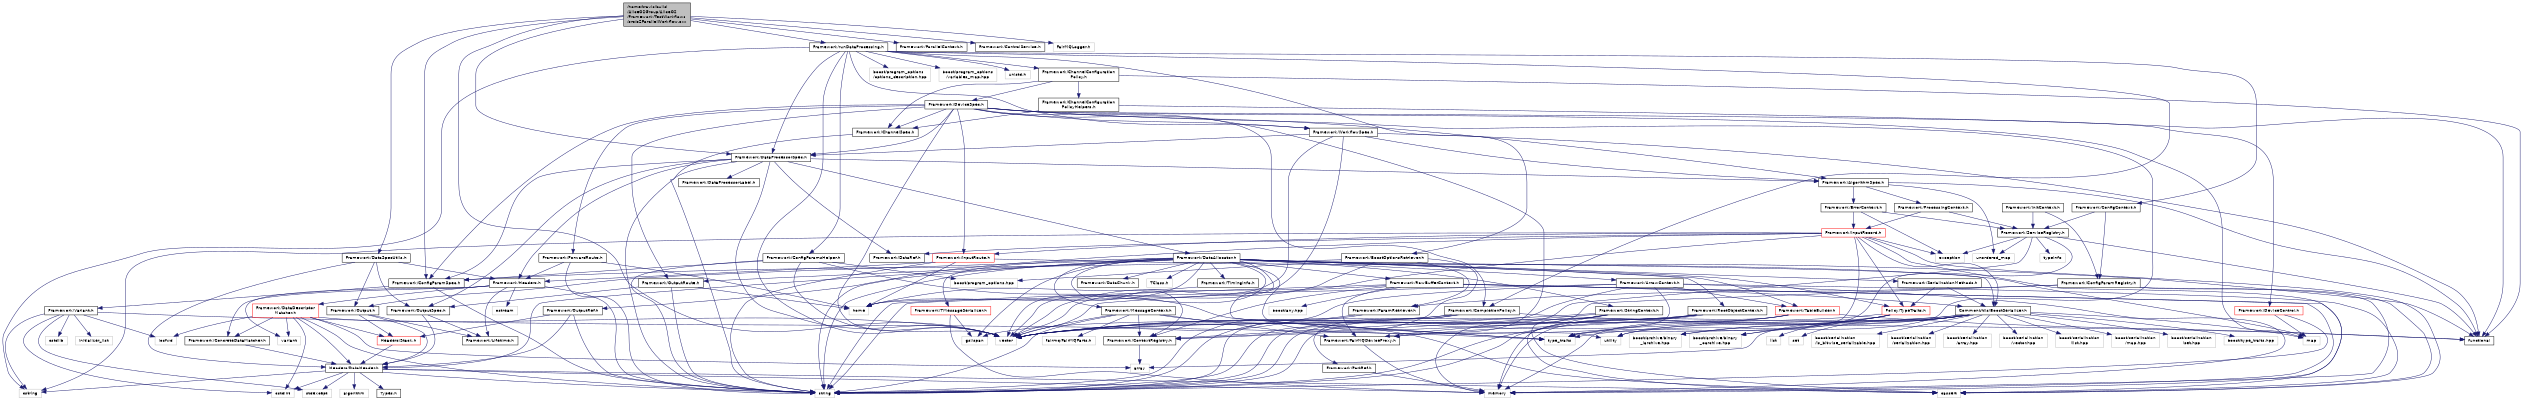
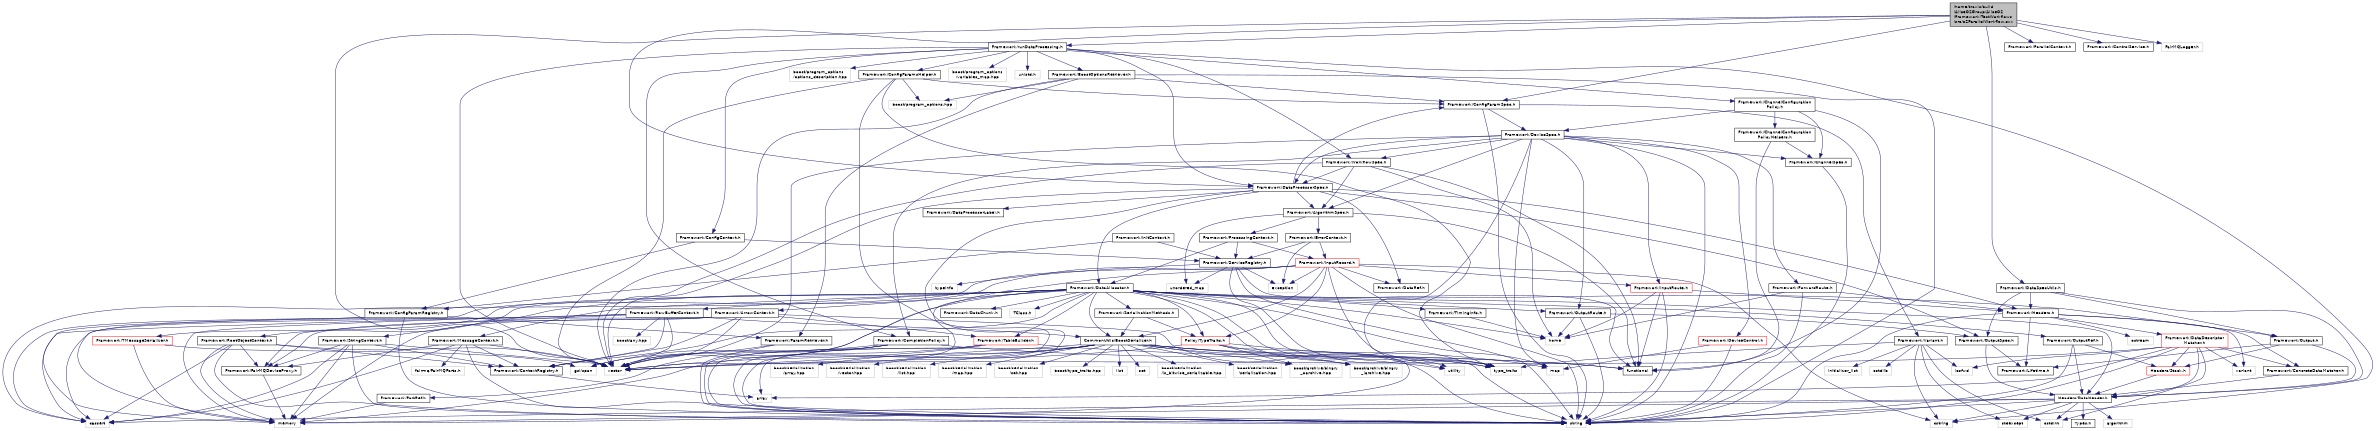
edge "Framework/DeviceSpec.h" -> "Framework/ConfigParamSpec.h": reversed
edge "Framework/ProcessingContext.h" -> "Framework/DataAllocator.h": added
edge "Framework/RawBufferContext.h" -> "string": removed
